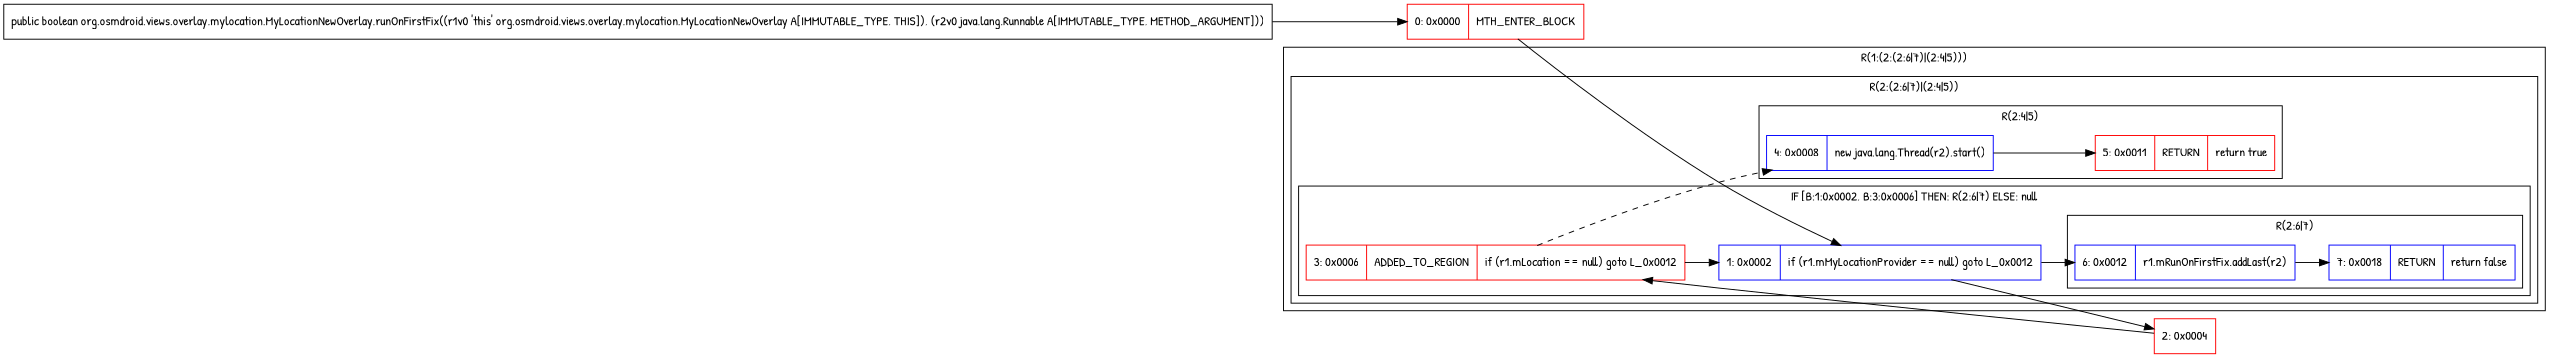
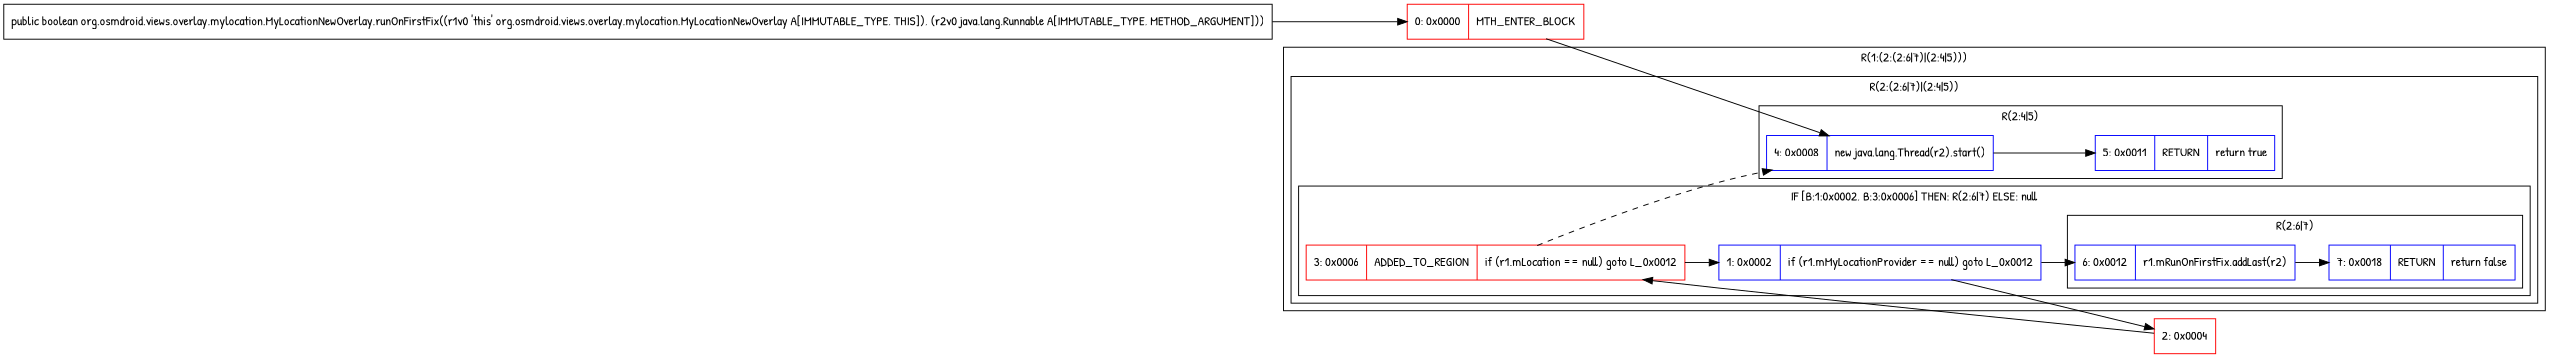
edge "0: 0x0000" -> "1: 0x0002": now "0: 0x0000" -> "4: 0x0008"
node "5: 0x0011": color red -> blue
